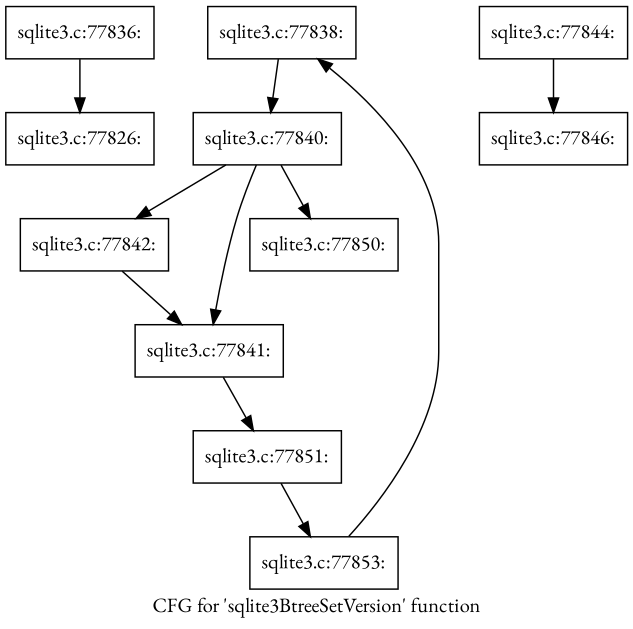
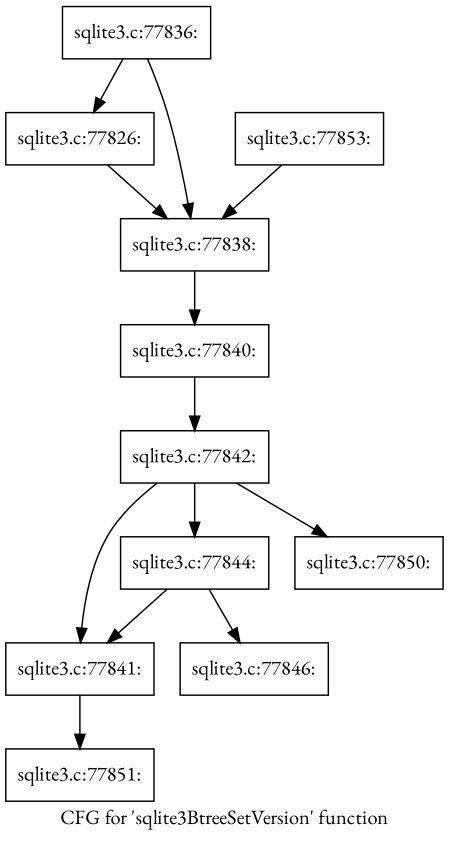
edge "sqlite3.c:77836:" -> "sqlite3.c:77838:": added
edge "sqlite3.c:77840:" -> "sqlite3.c:77850:": now "sqlite3.c:77842:" -> "sqlite3.c:77850:"
edge "sqlite3.c:77826:" -> "sqlite3.c:77838:": added
edge "sqlite3.c:77840:" -> "sqlite3.c:77841:": now "sqlite3.c:77844:" -> "sqlite3.c:77841:"
edge "sqlite3.c:77842:" -> "sqlite3.c:77844:": added
edge "sqlite3.c:77851:" -> "sqlite3.c:77853:": removed
